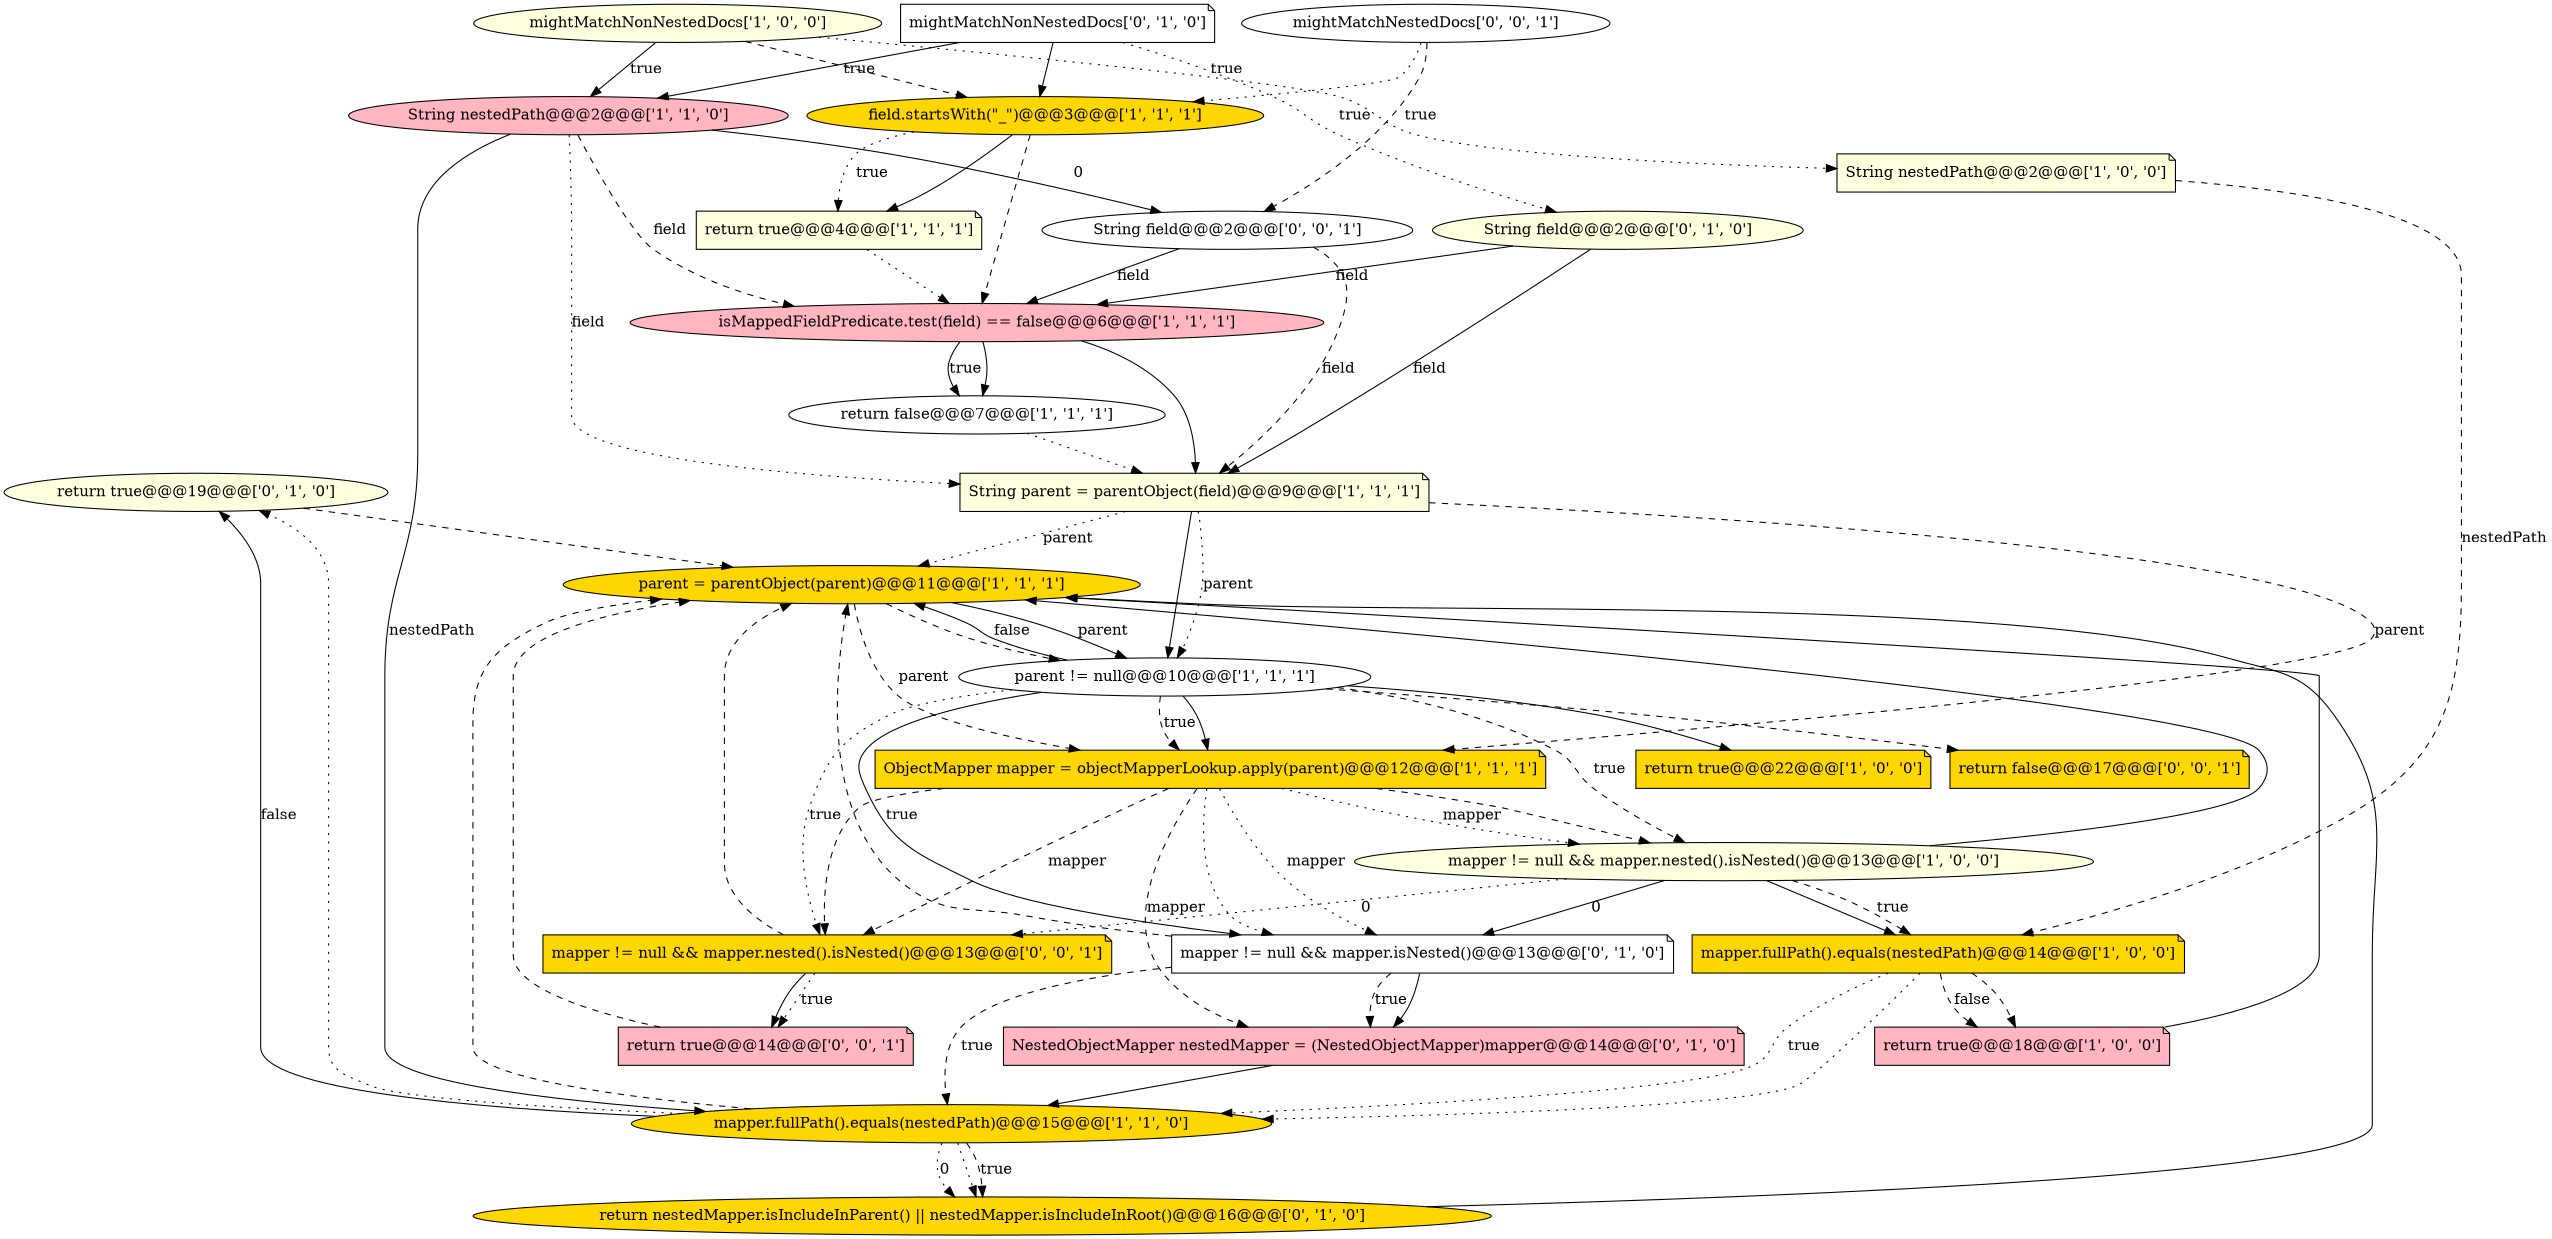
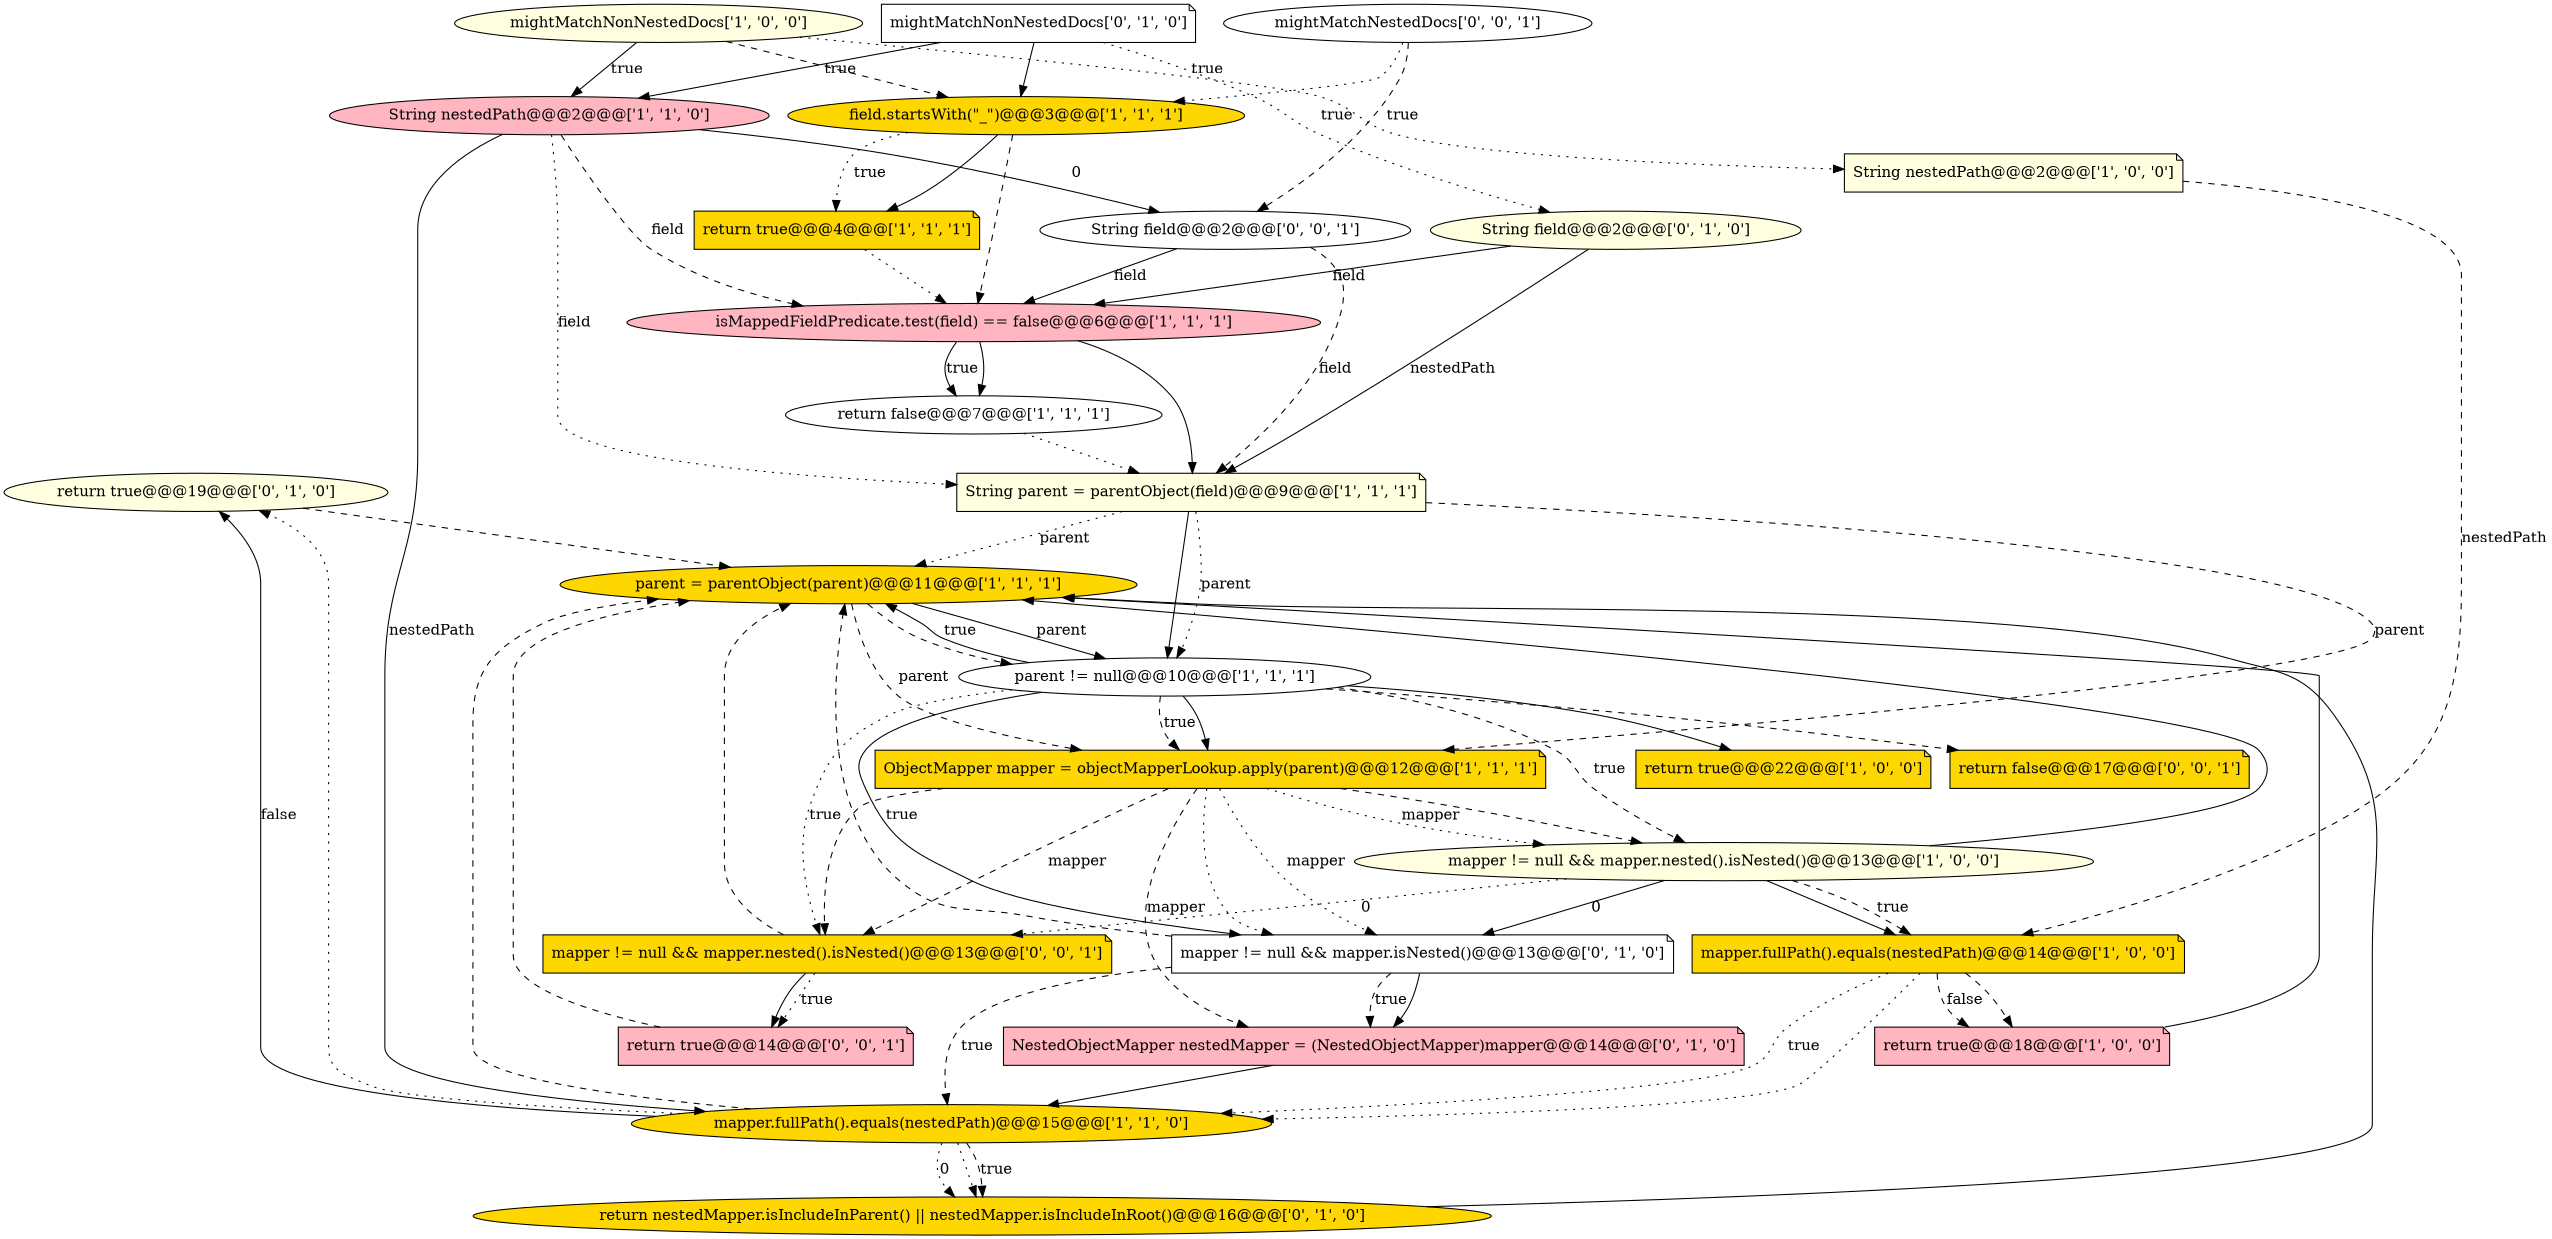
node "return true@@@4@@@['1', '1', '1']": fillcolor lightyellow -> gold
edge "String field@@@2@@@['0', '1', '0']" -> "String parent = parentObject(field)@@@9@@@['1', '1', '1']": label "field" -> "nestedPath"
edge "parent != null@@@10@@@['1', '1', '1']" -> "parent = parentObject(parent)@@@11@@@['1', '1', '1']": label "false" -> "true"
